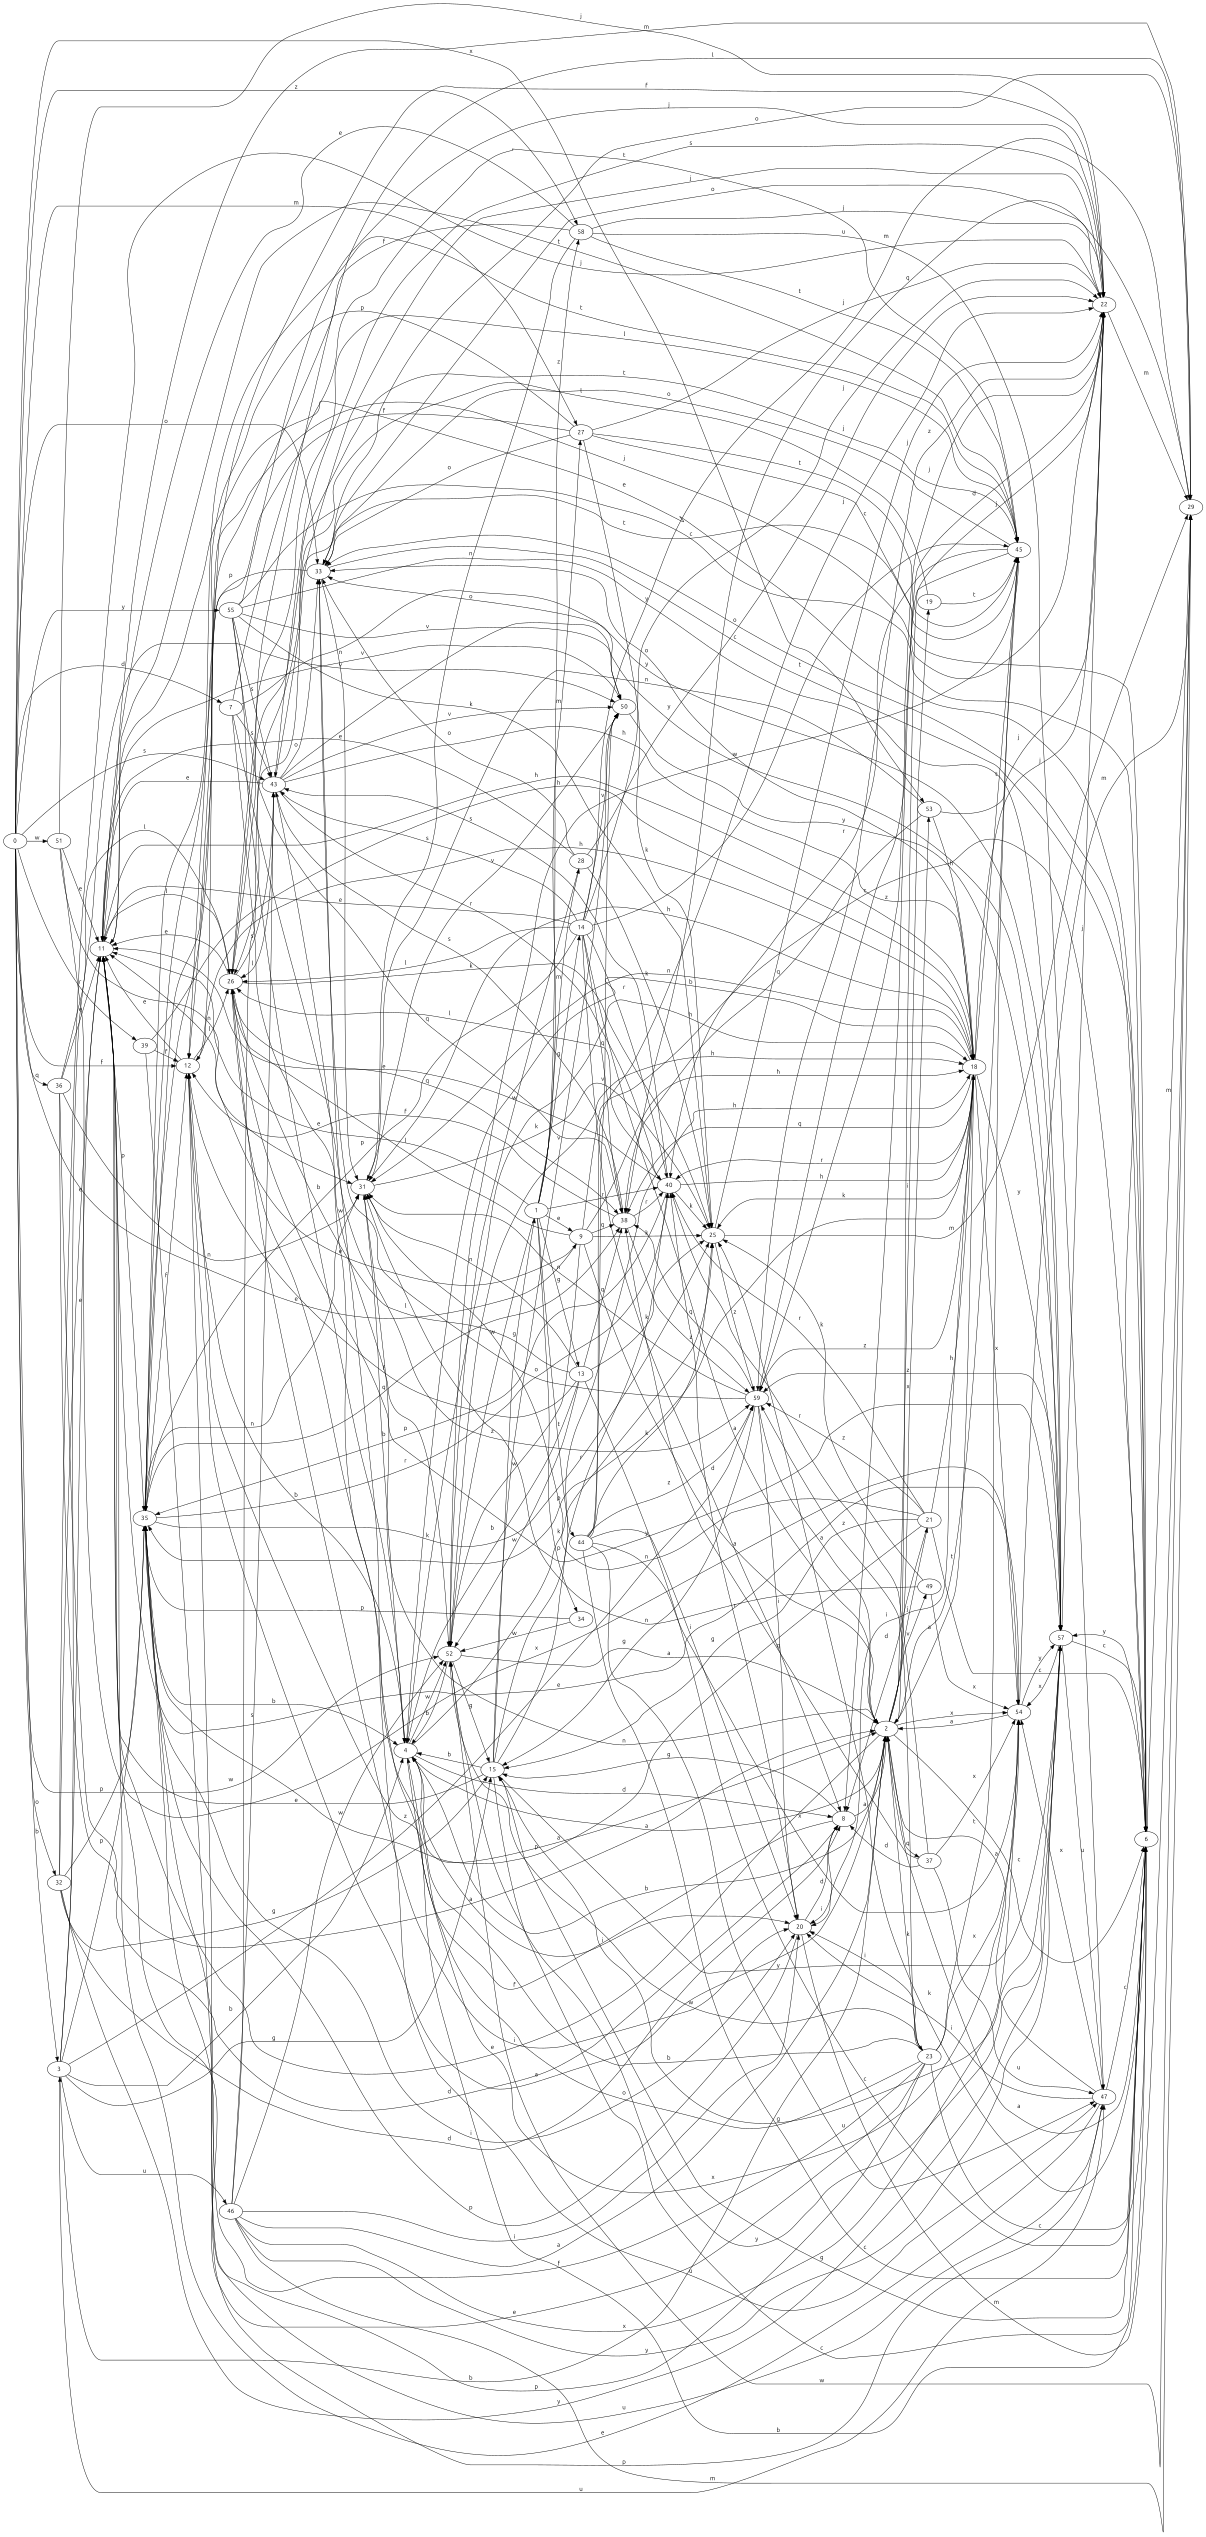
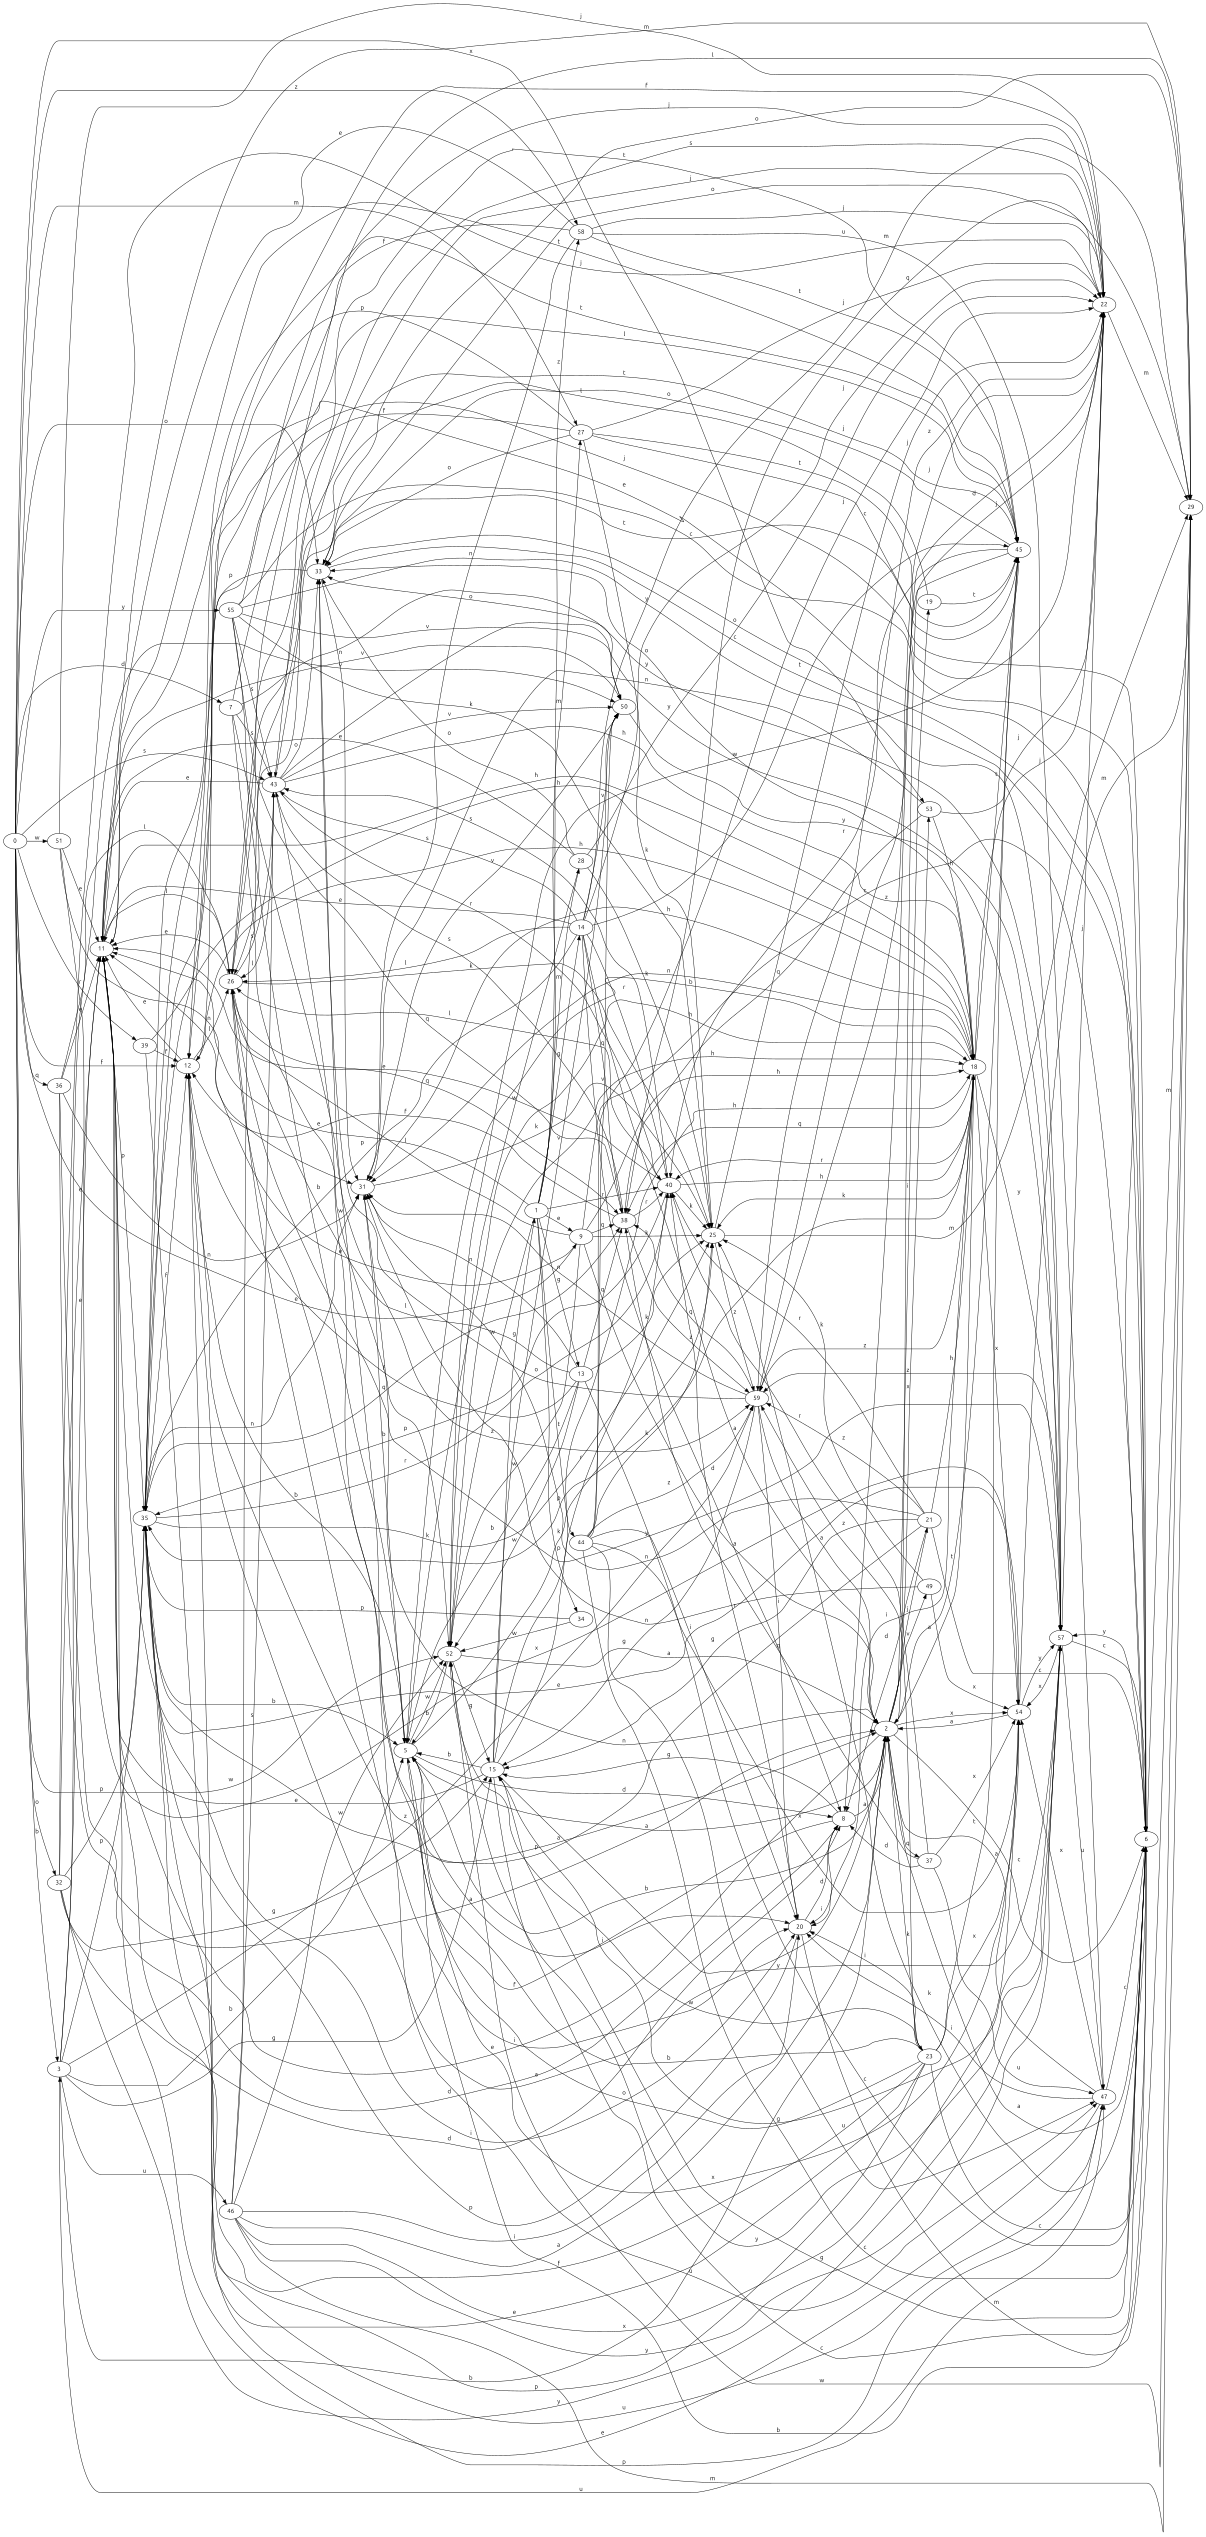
node "4": label "4" -> "5"
